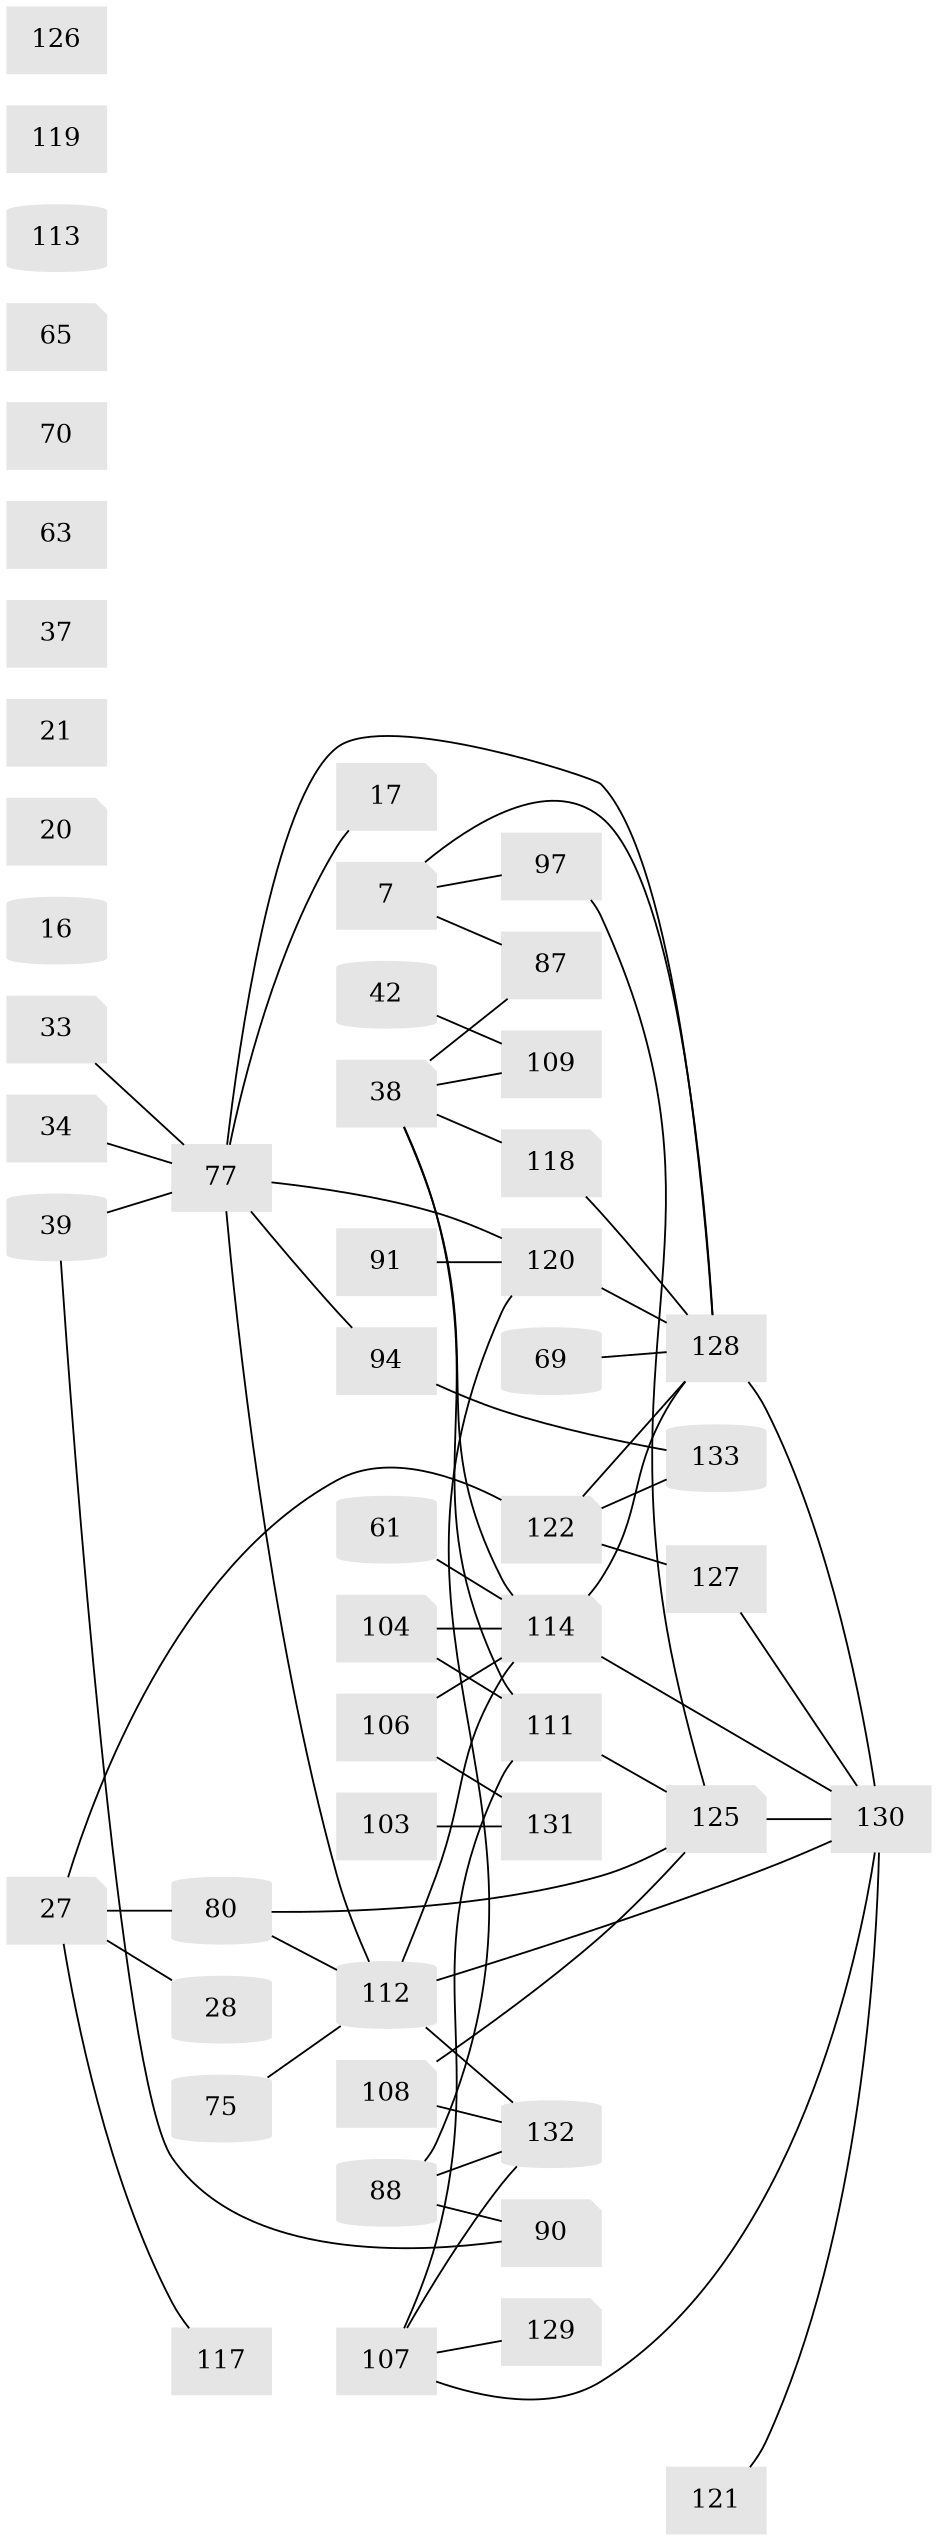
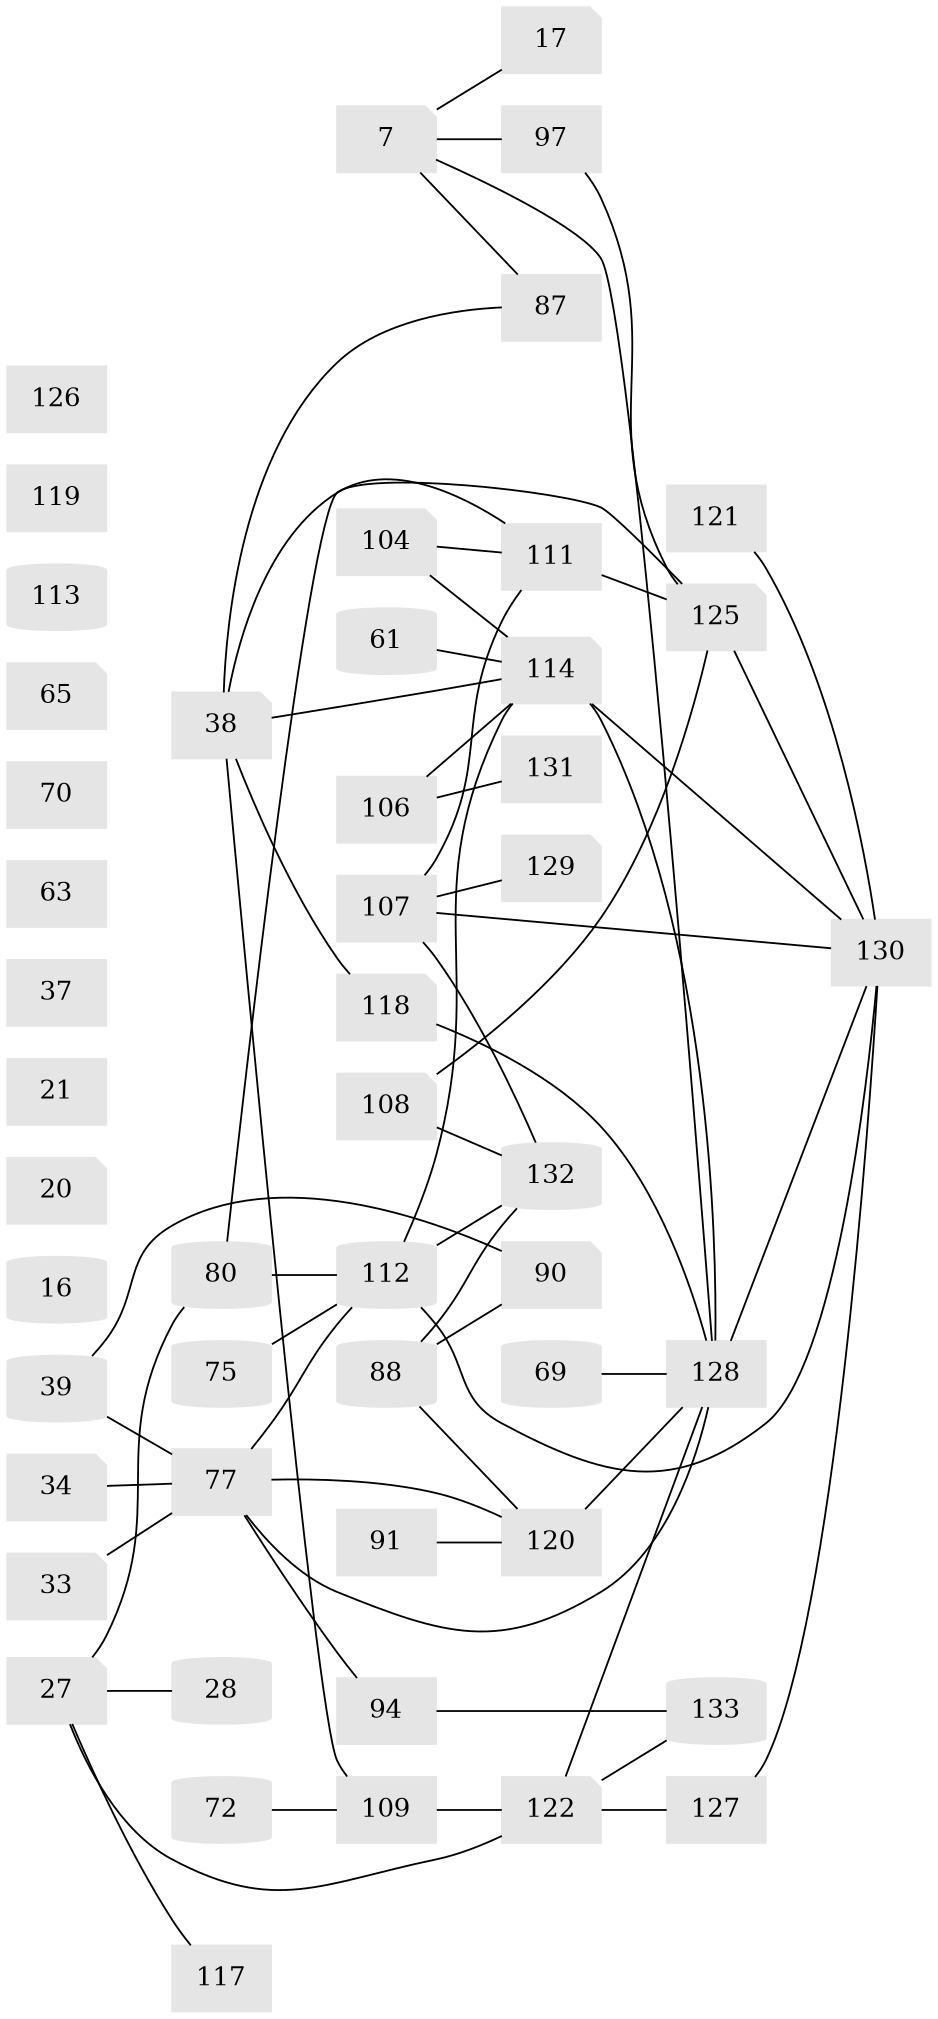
edge "17" -- "77": now "17" -- "7"
node "42": label "42" -> "72"
edge "109" -- "122": added
node "103": removed
